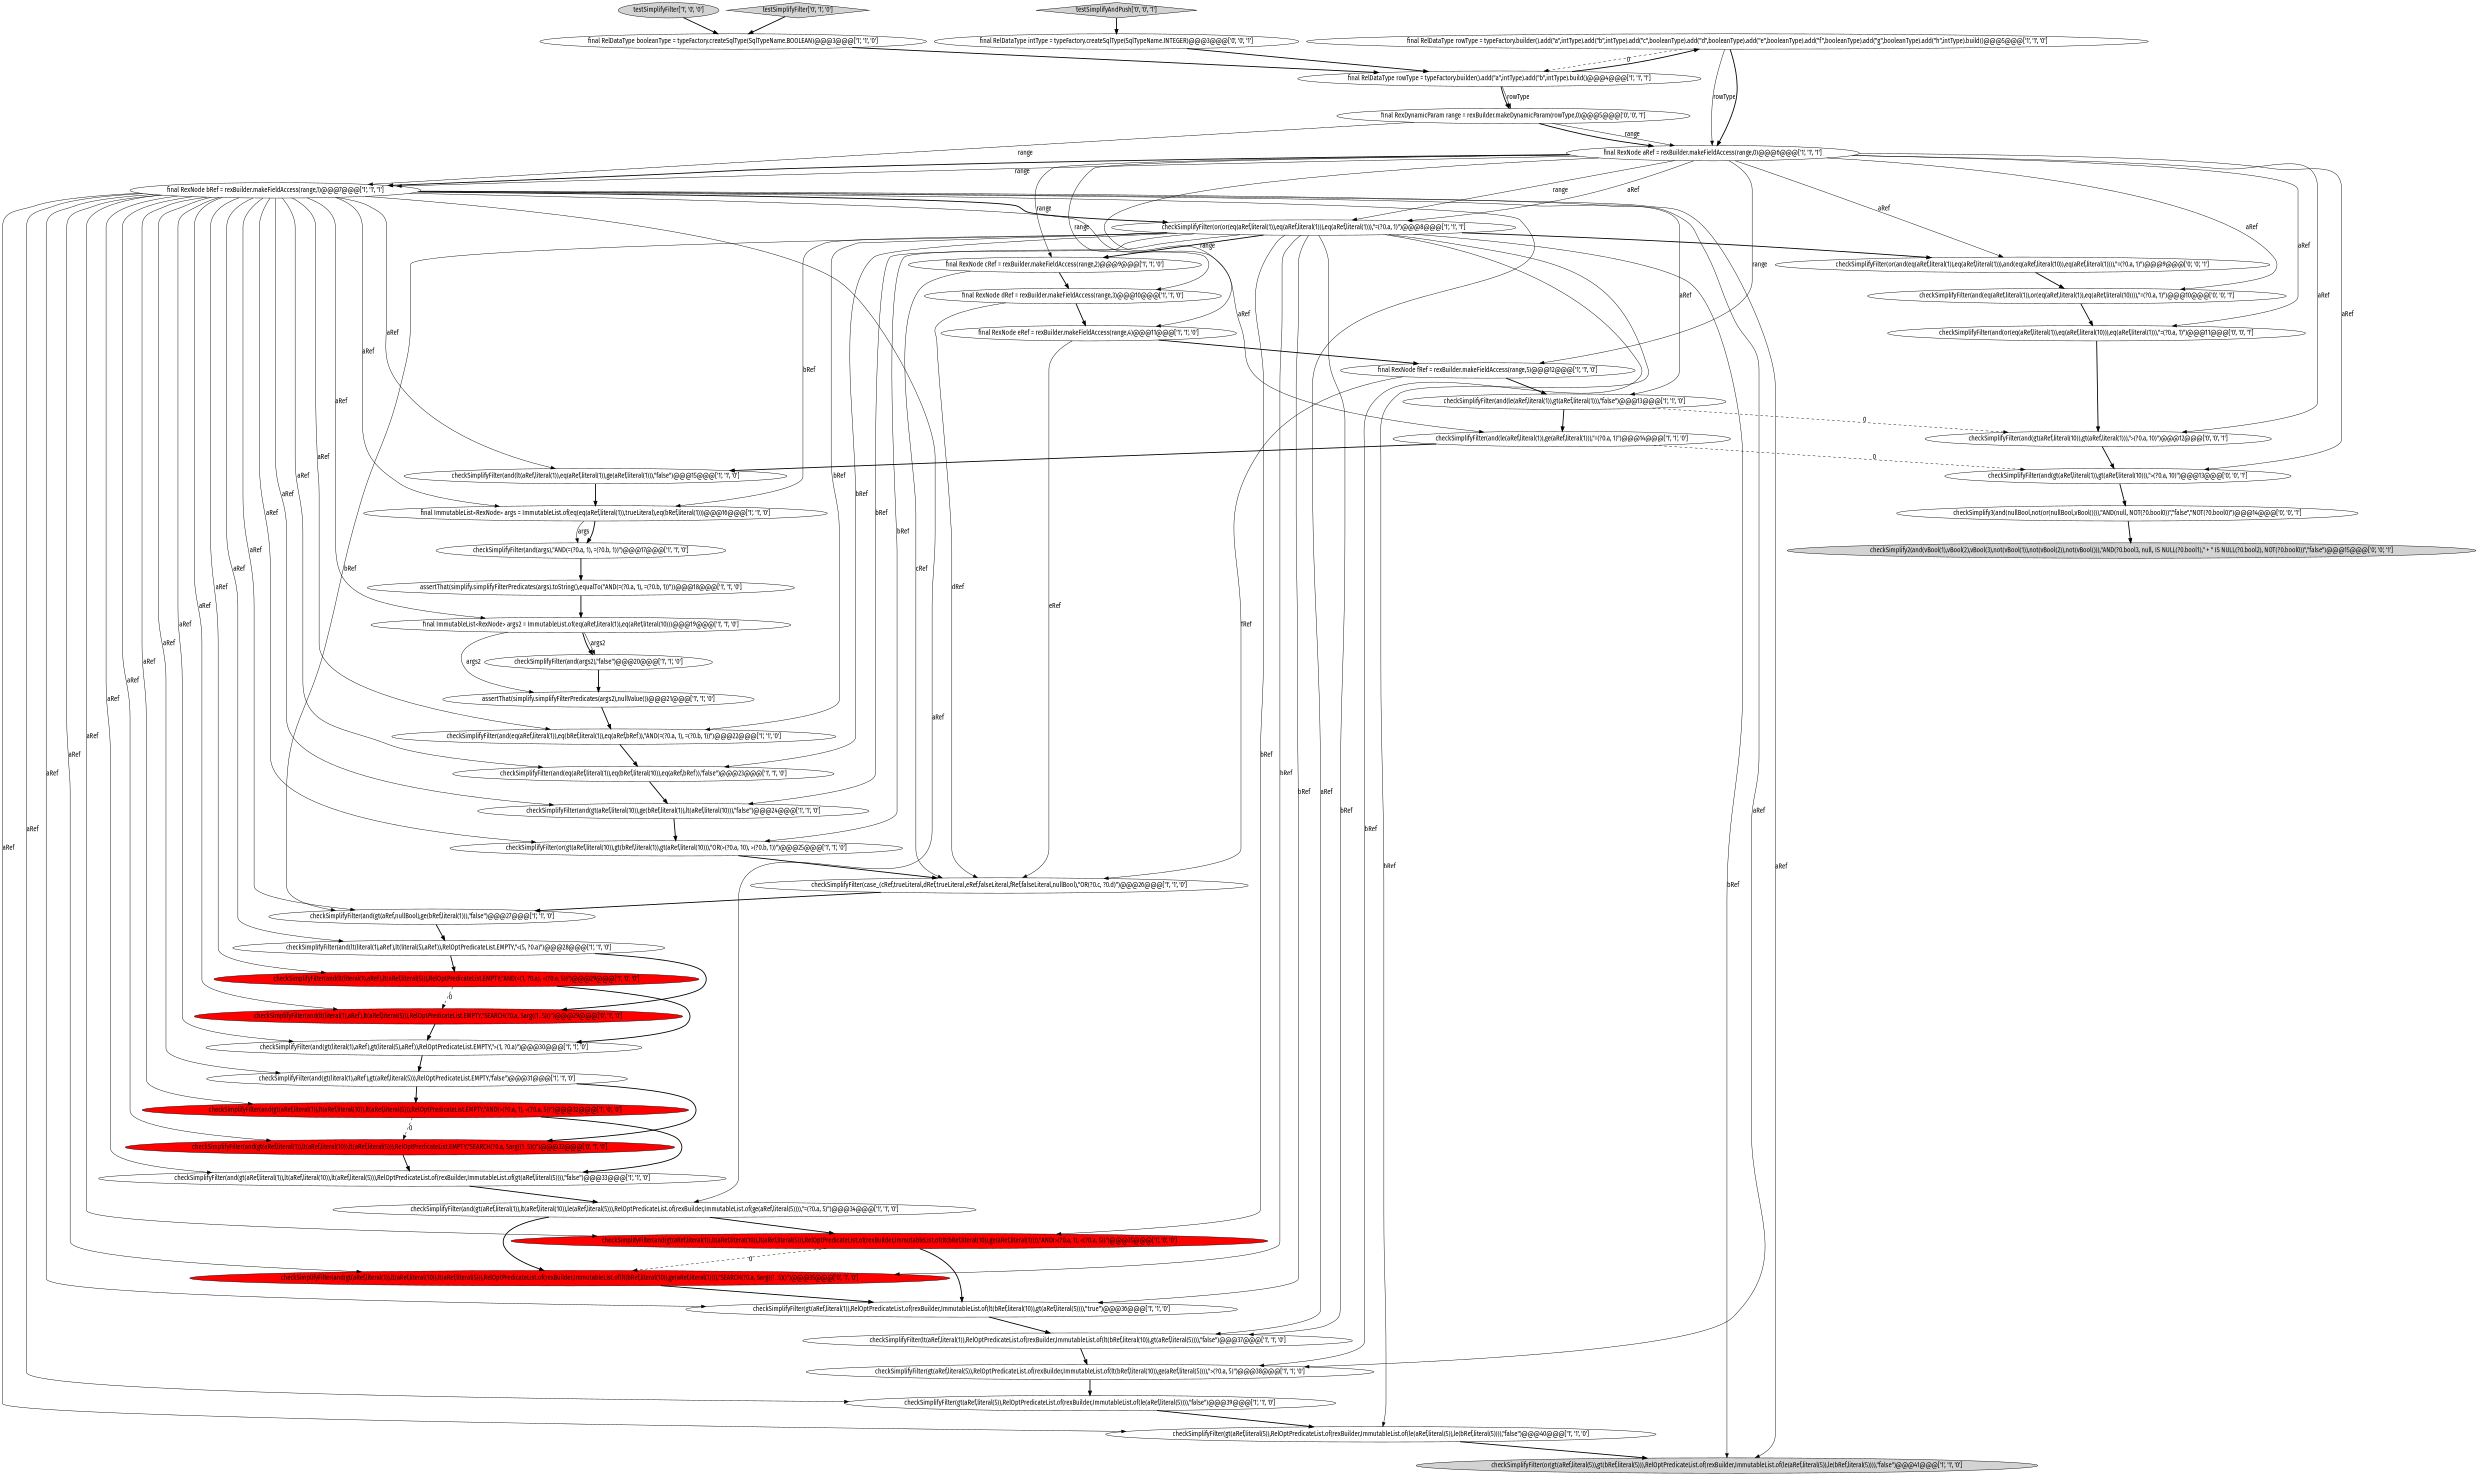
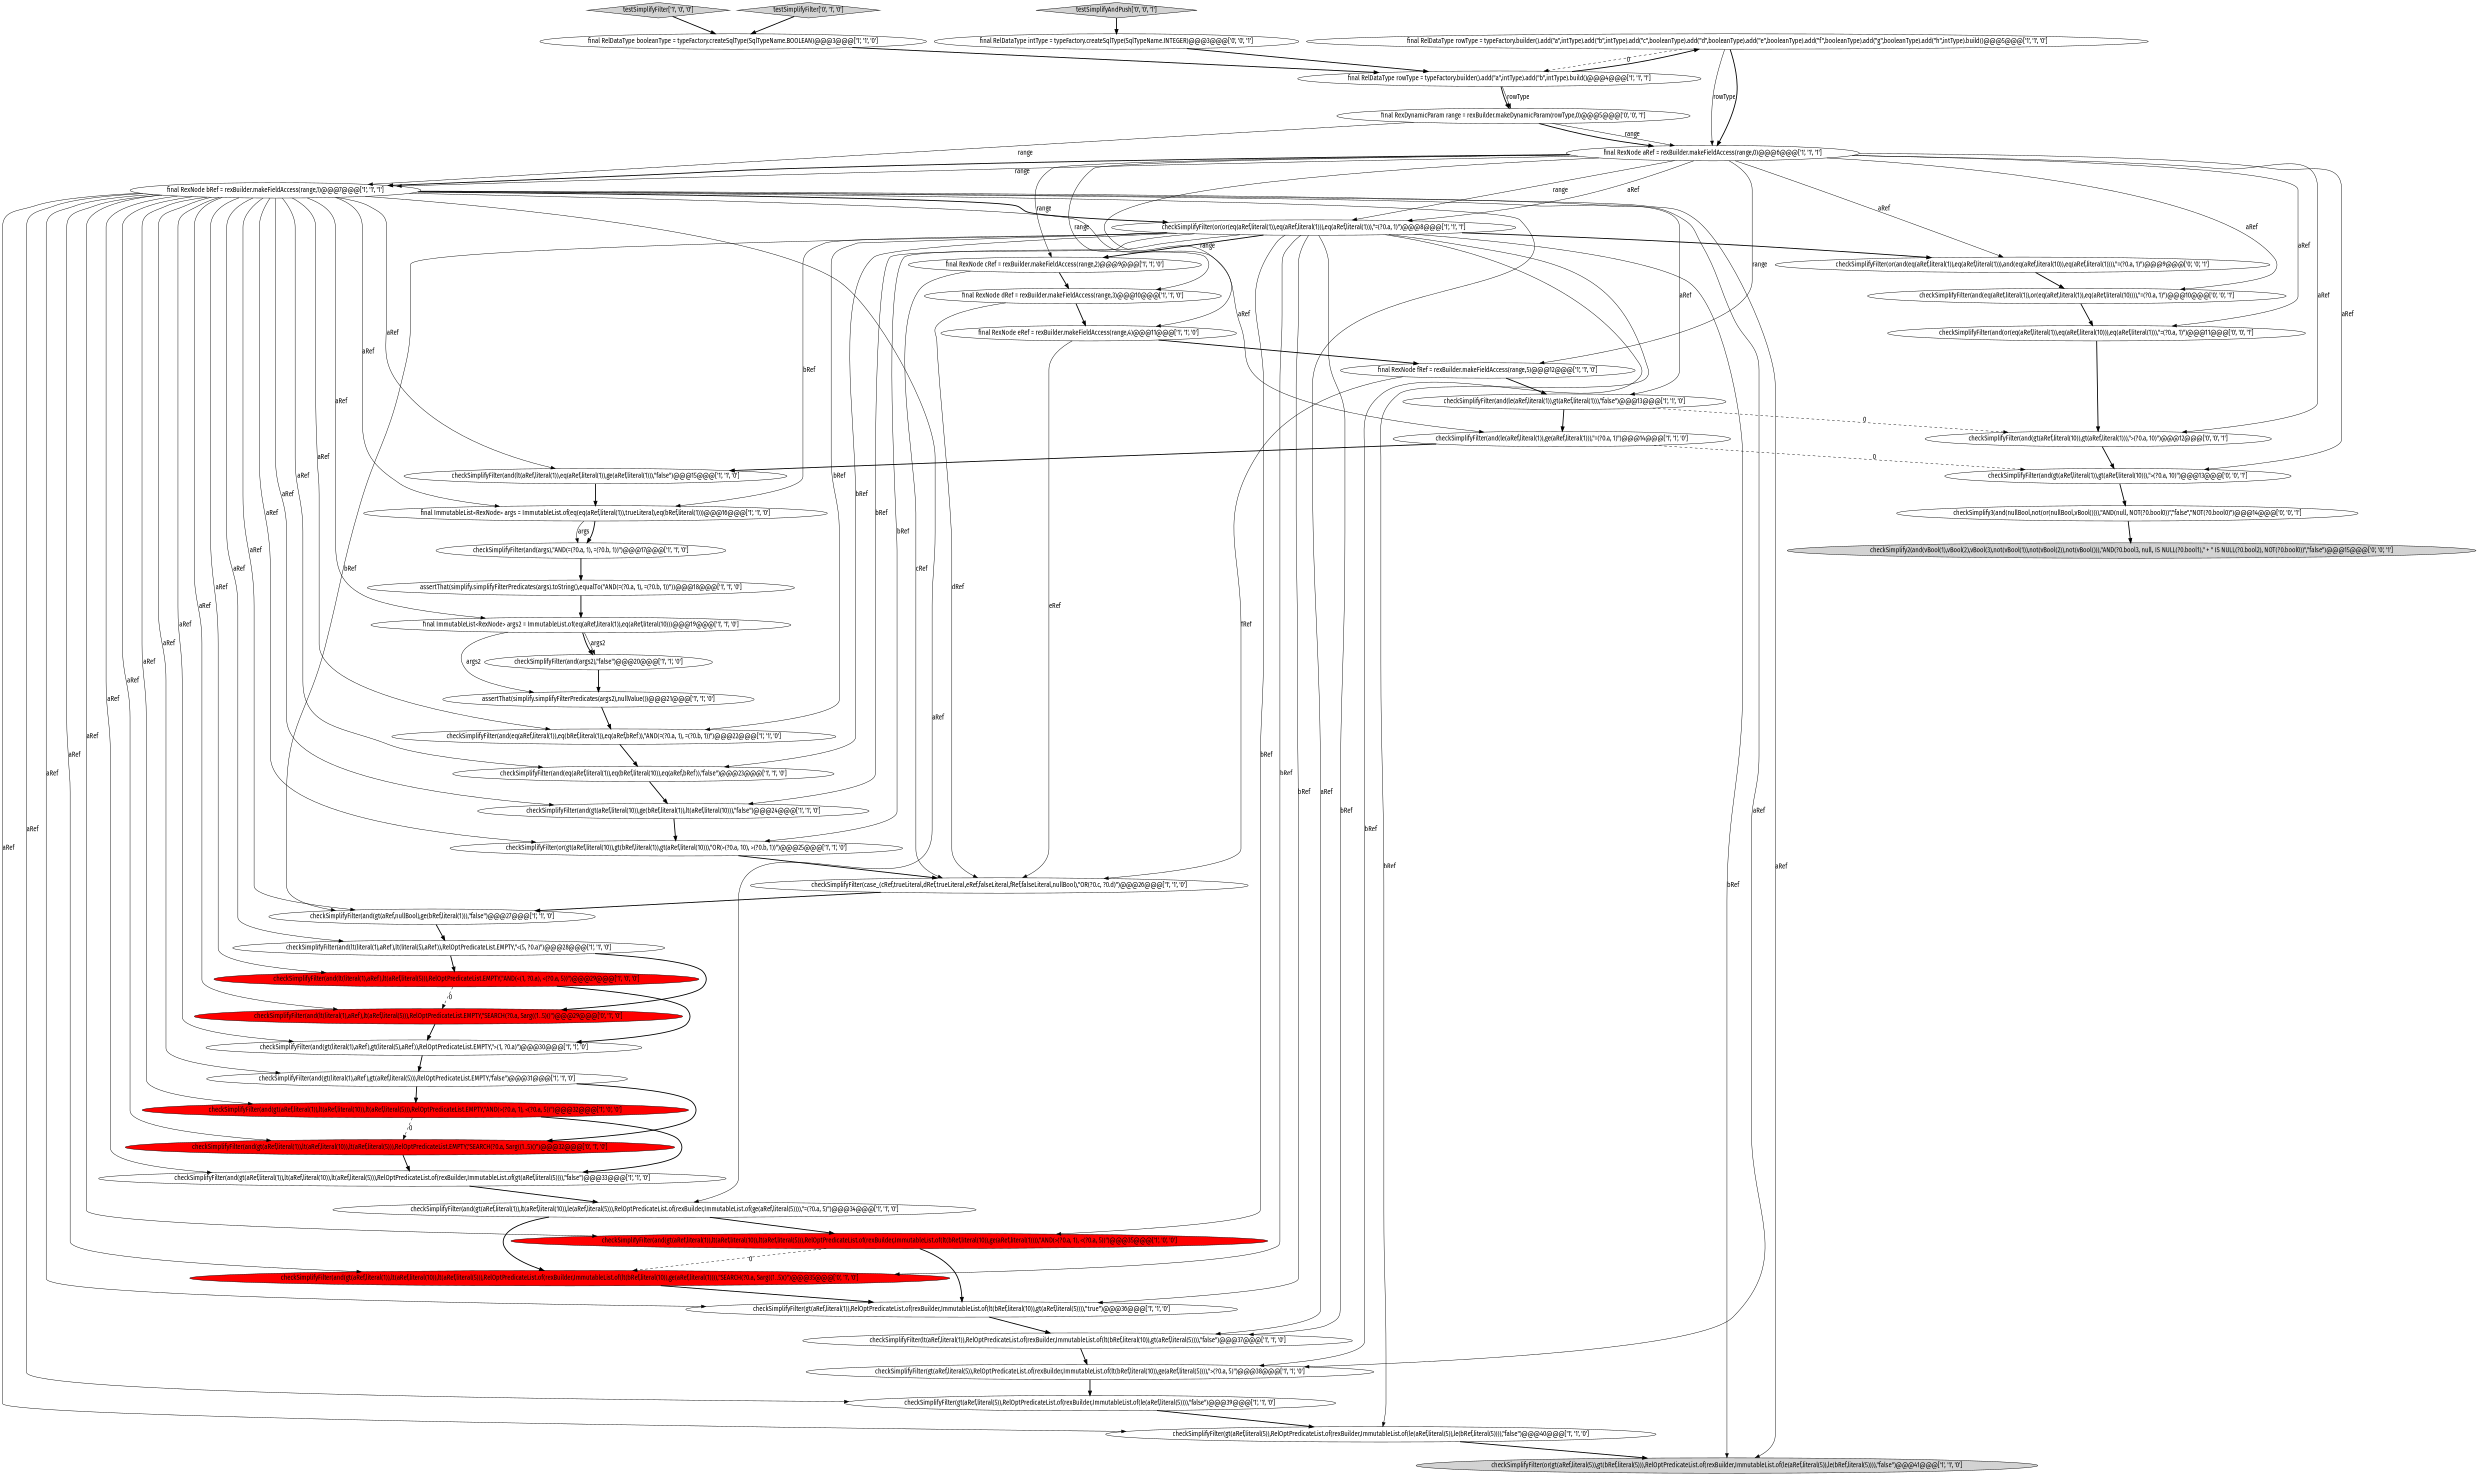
node "testSimplifyFilter['1', '0', '0']": shape ellipse -> diamond
